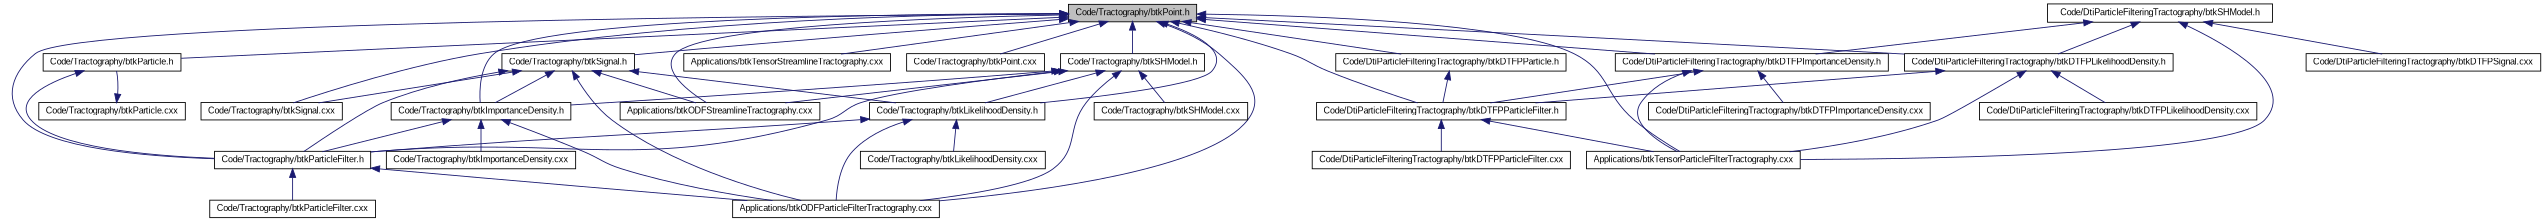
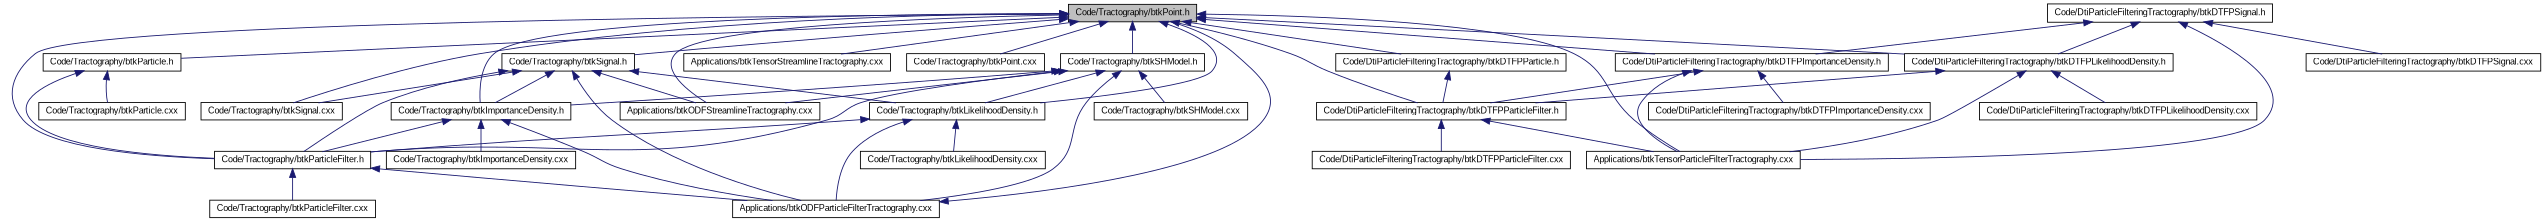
node "Code/DtiParticleFilteringTractography/btkSHModel.h": label "Code/DtiParticleFilteringTractography/btkSHModel.h" -> "Code/DtiParticleFilteringTractography/btkDTFPSignal.h"
edge "Code/Tractography/btkParticle.h" -> "Code/Tractography/btkParticle.cxx": reversed
edge "Applications/btkODFParticleFilterTractography.cxx" -> "Code/Tractography/btkPoint.h": reversed
